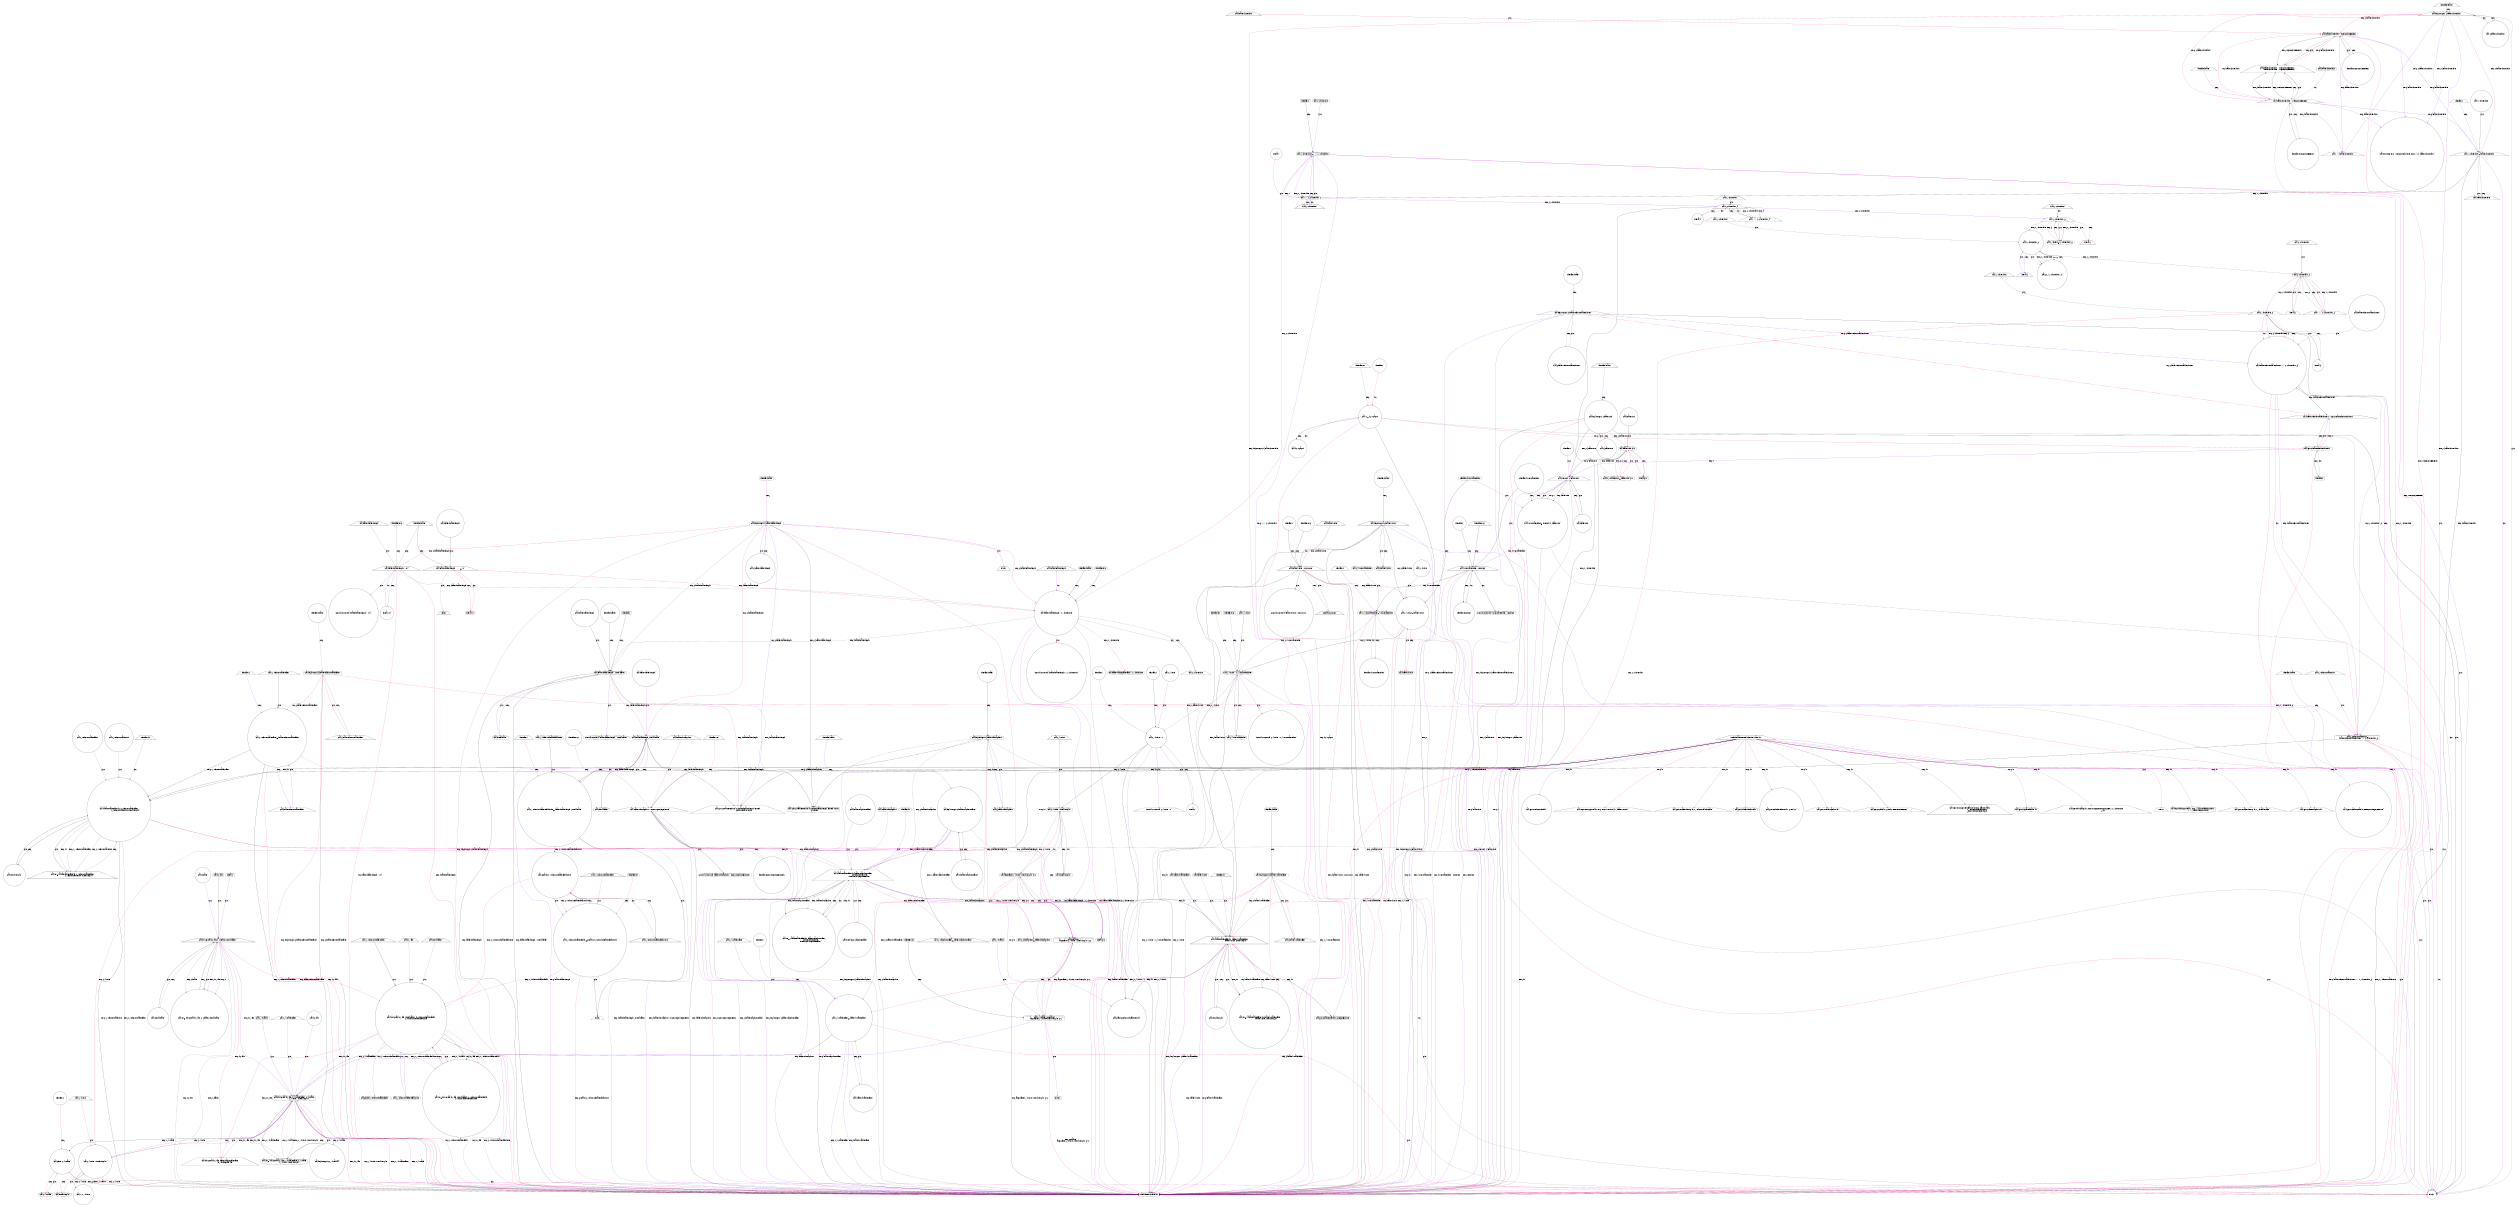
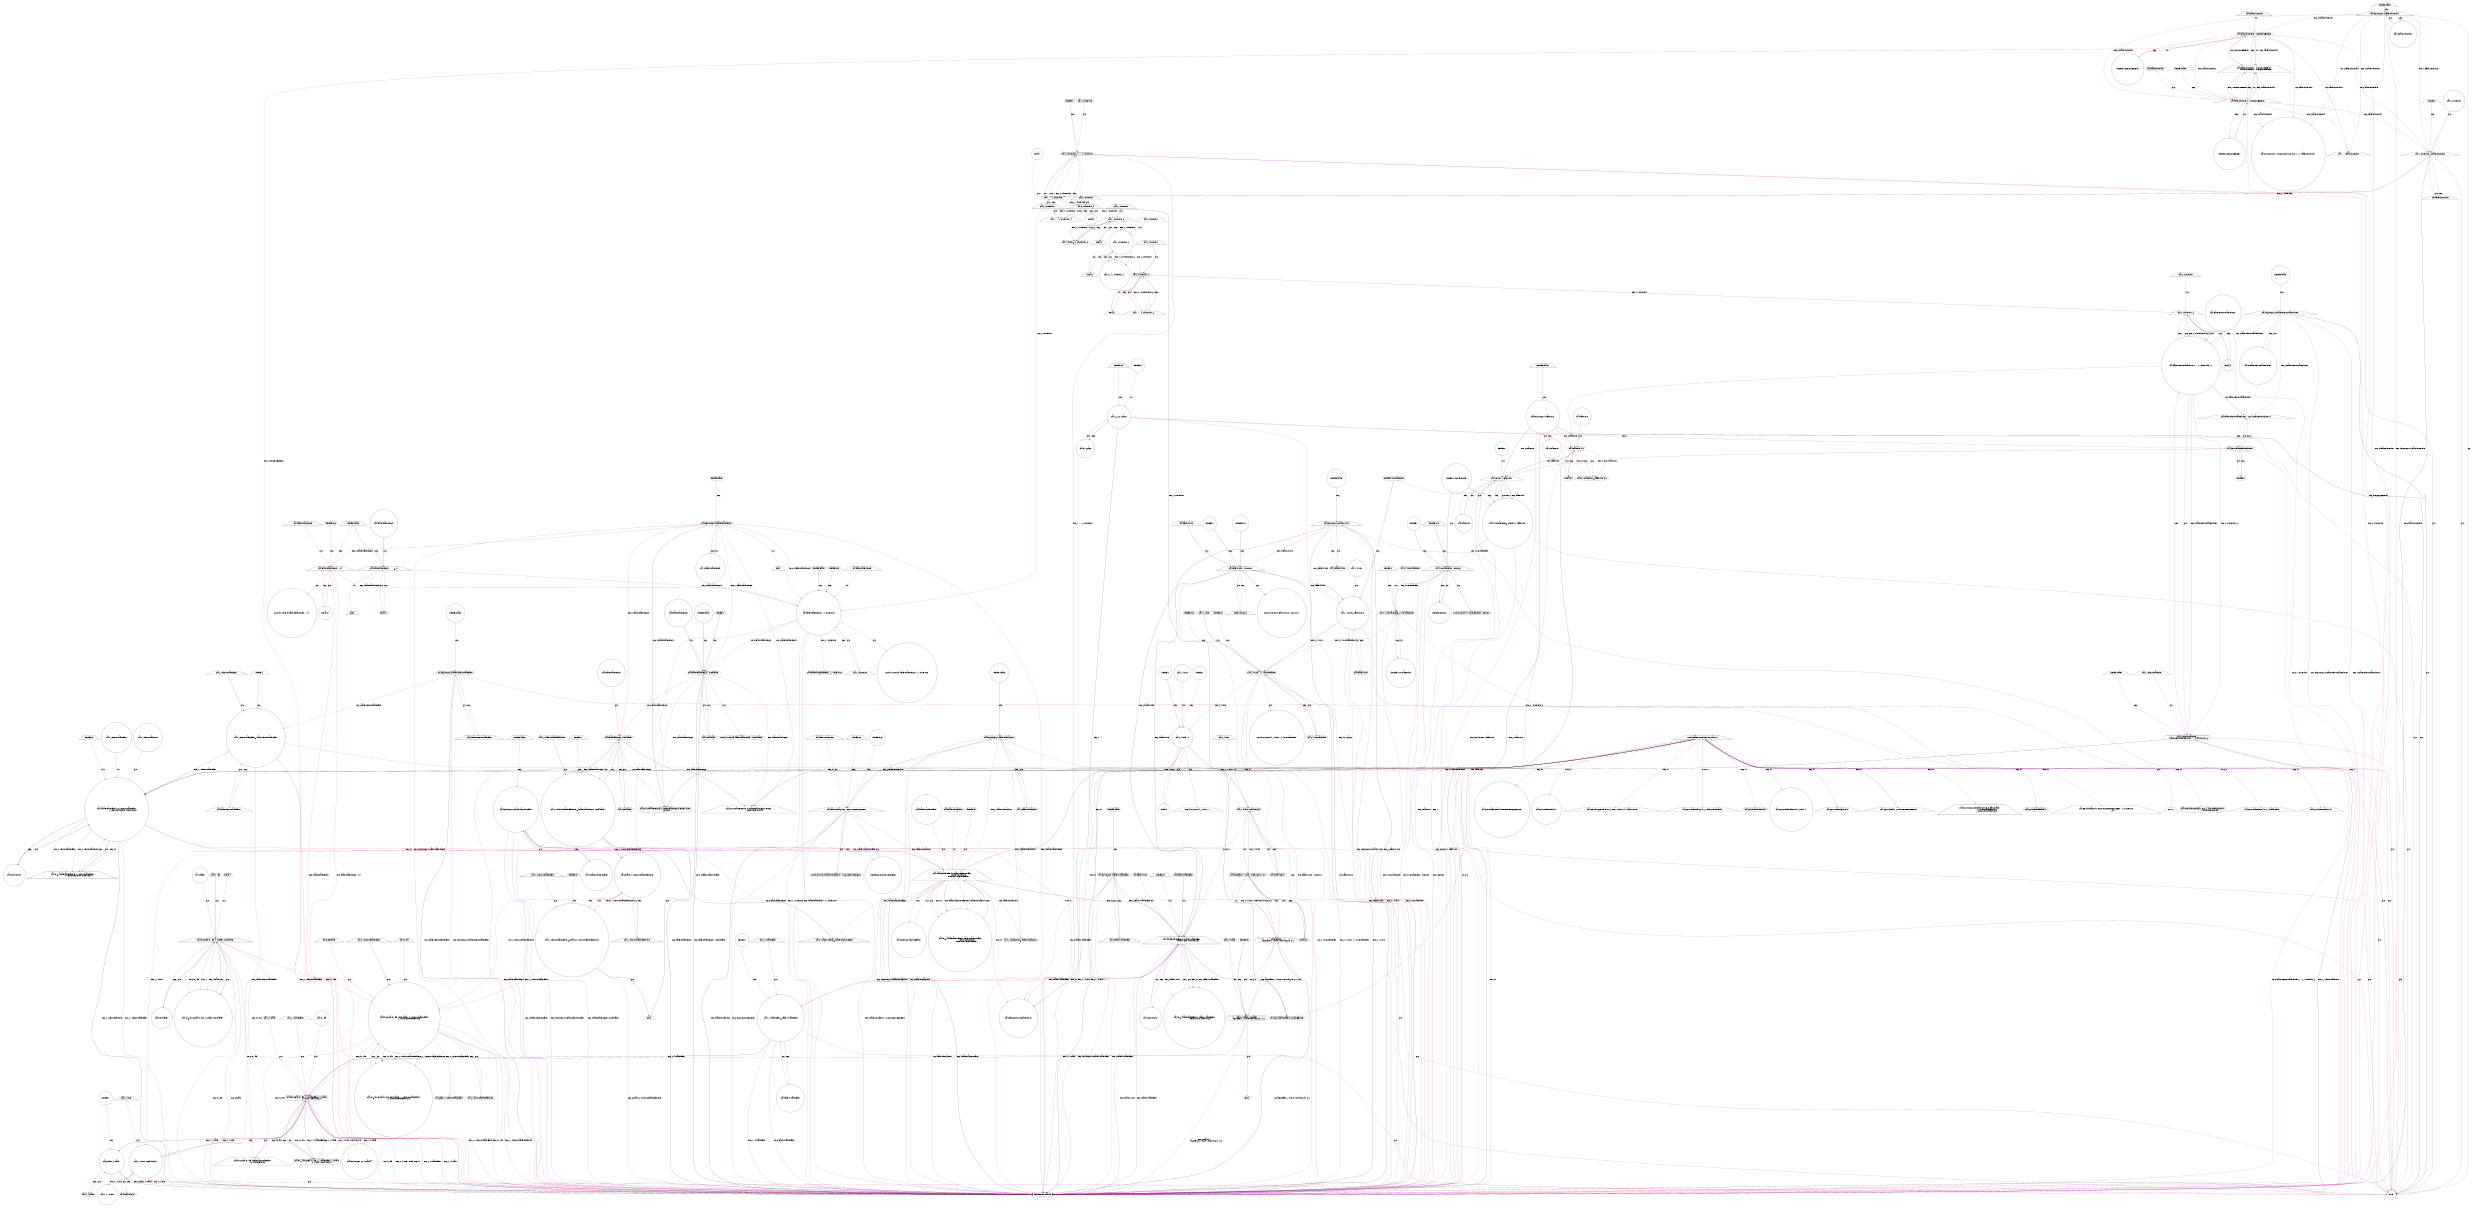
edge "(Call,s->cluster_bits - 9)" -> "(MethodReturn,static int)": now "(Call,s->cluster_bits - 9)" -> "(Call,qcow2_cache_create(bs, L2_CACHE_SIZE))"
